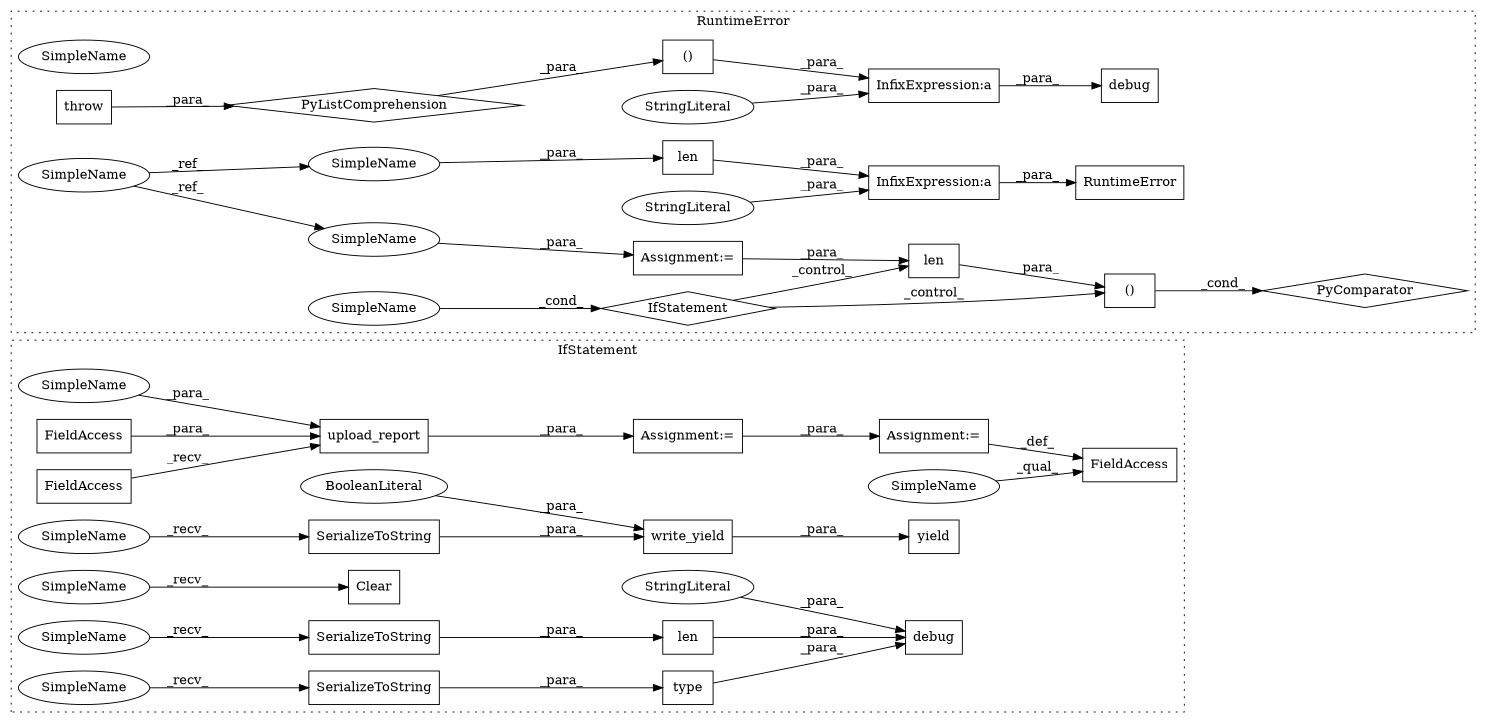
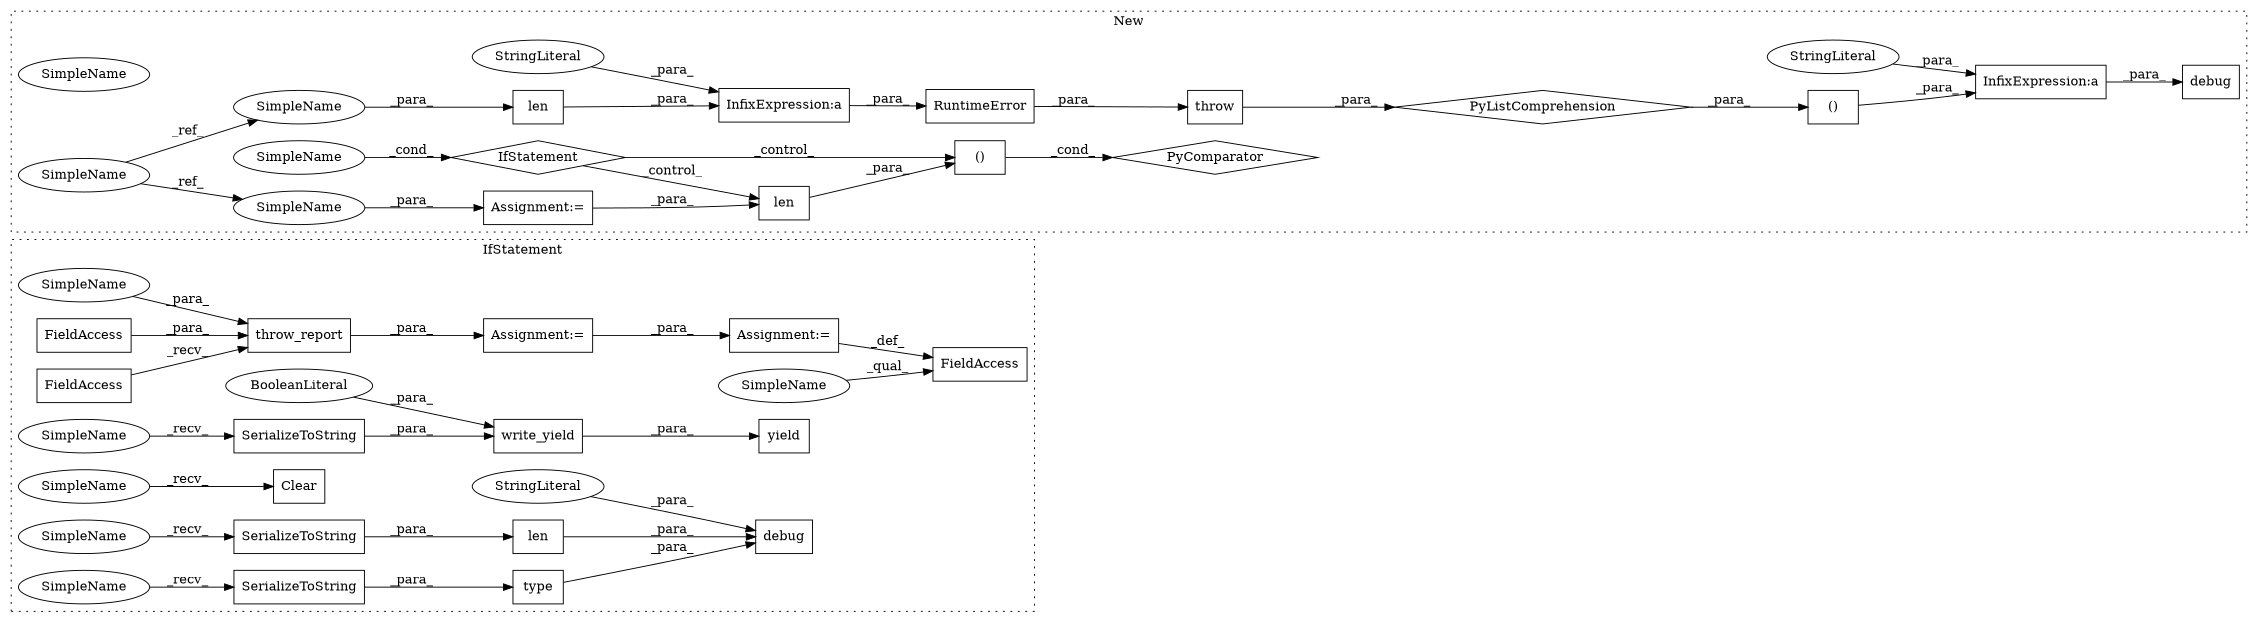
cluster "RuntimeError": label "RuntimeError" -> "New"
edge "RuntimeError" -> "throw": added, label "_para_"
node "upload_report": label "upload_report" -> "throw_report"
